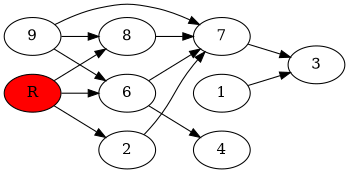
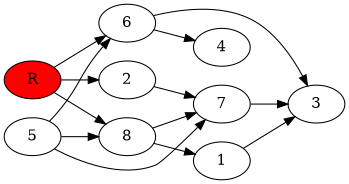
node "9": label "9" -> "5"
edge "6" -> "7": now "6" -> "3"
edge "8" -> "1": added
